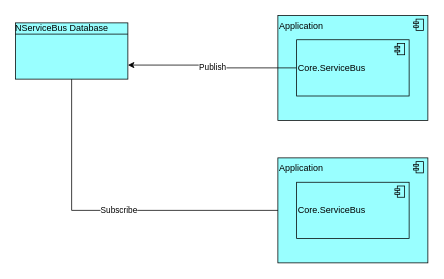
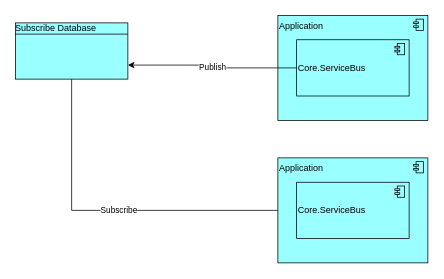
node "NServiceBus Database": label "NServiceBus Database" -> "Subscribe Database"
